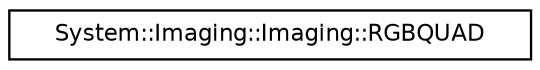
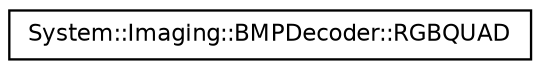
node "System::Imaging::Imaging::RGBQUAD": label "System::Imaging::Imaging::RGBQUAD" -> "System::Imaging::BMPDecoder::RGBQUAD"
